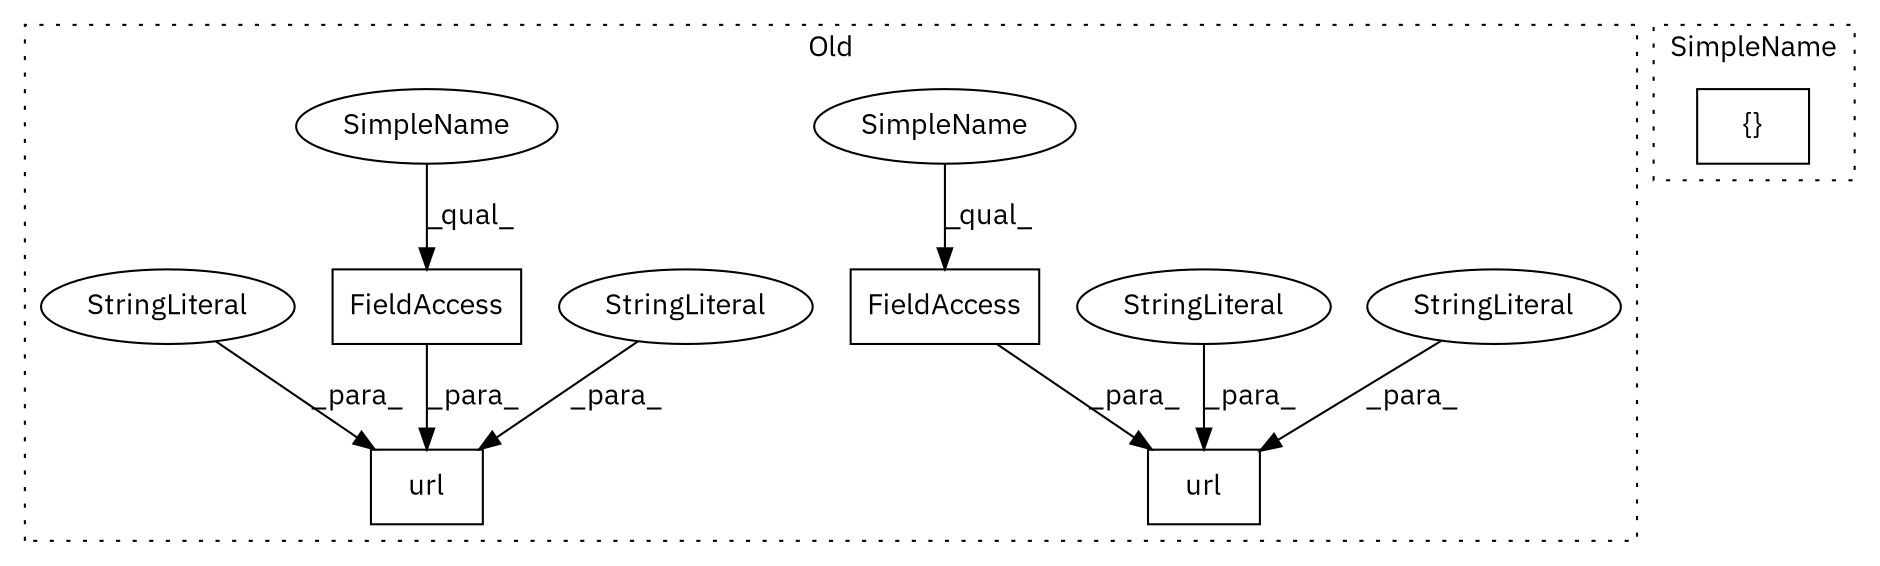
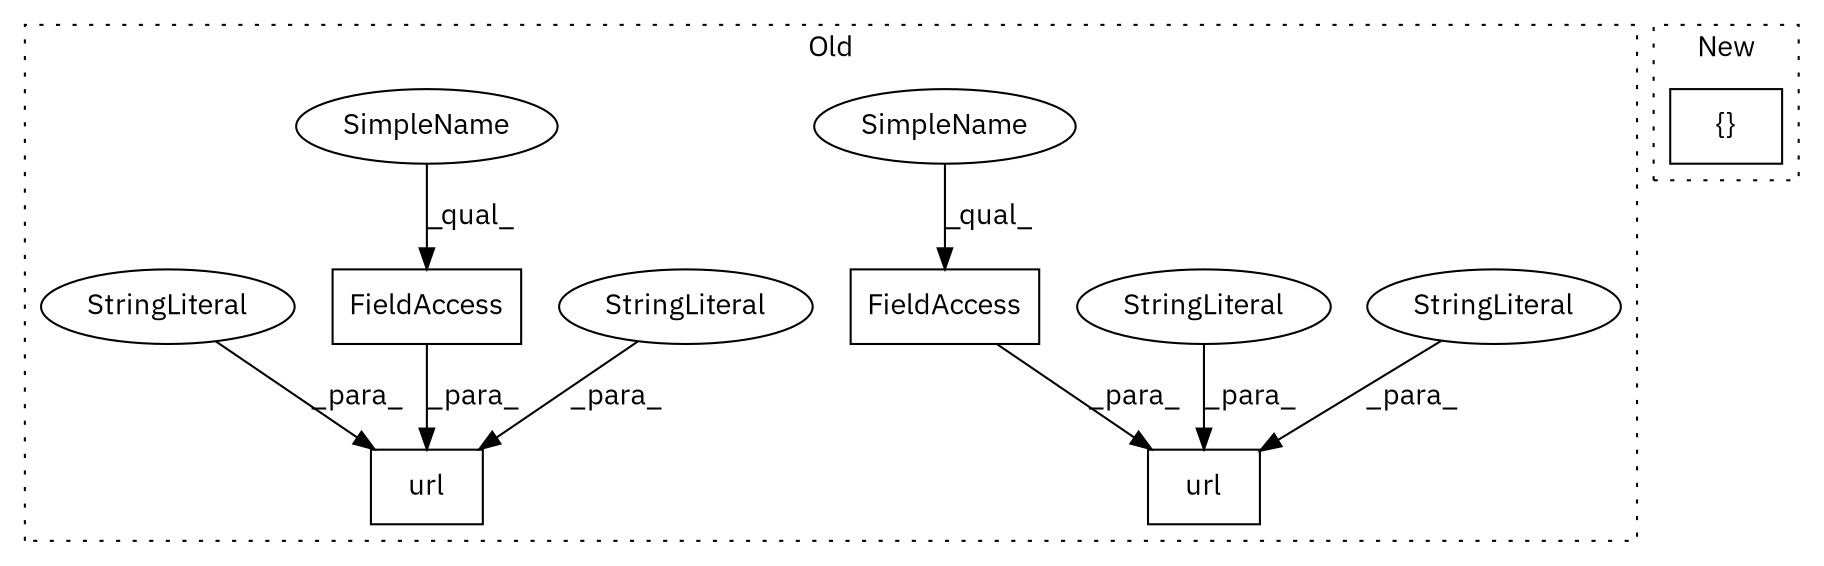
cluster "SimpleName": label "SimpleName" -> "New"
